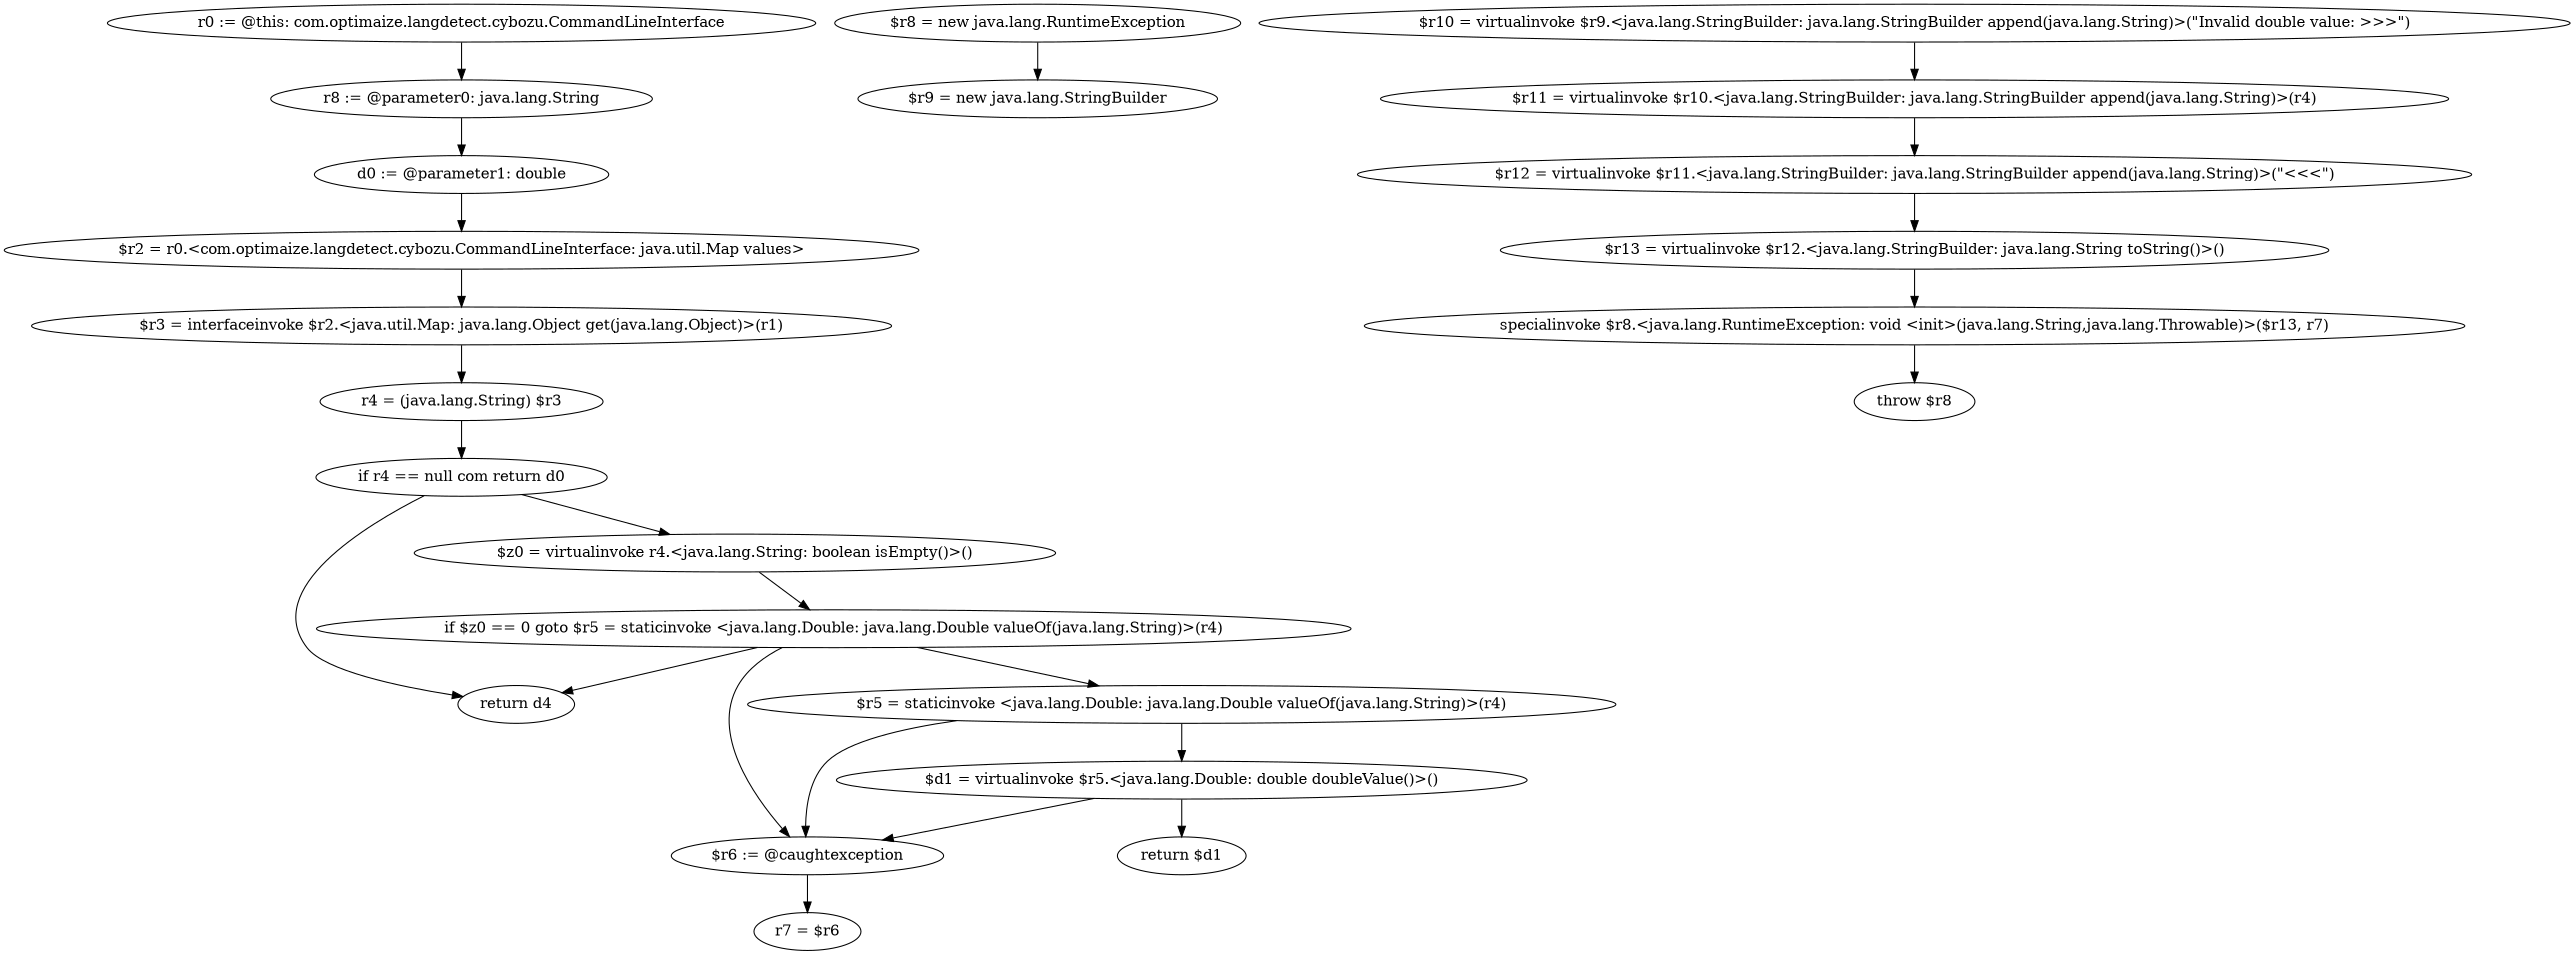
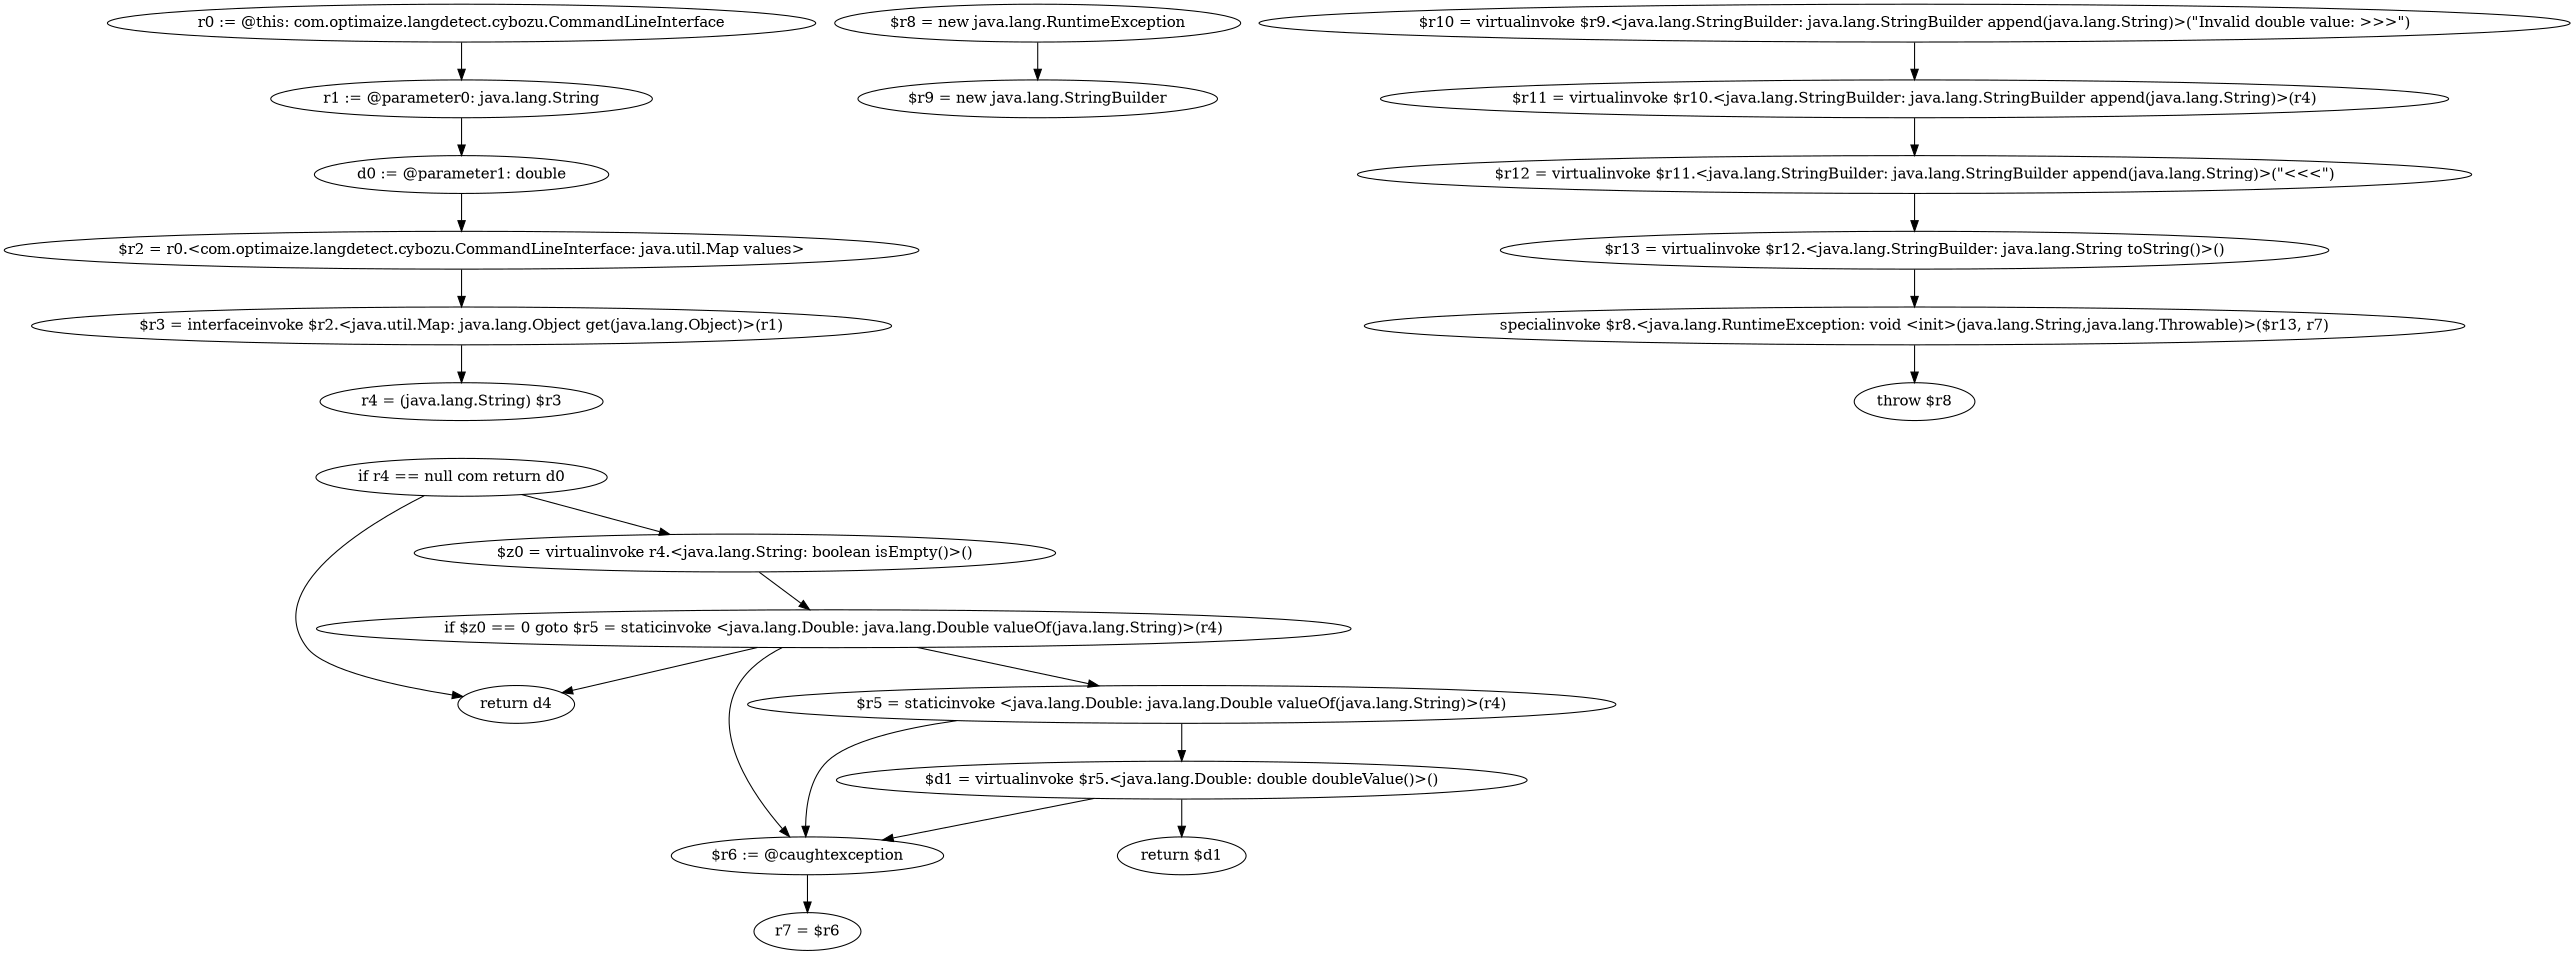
node "r8 := @parameter0: java.lang.String": label "r8 := @parameter0: java.lang.String" -> "r1 := @parameter0: java.lang.String"
edge "r4 = (java.lang.String) $r3" -> "if r4 == null com return d0": removed
